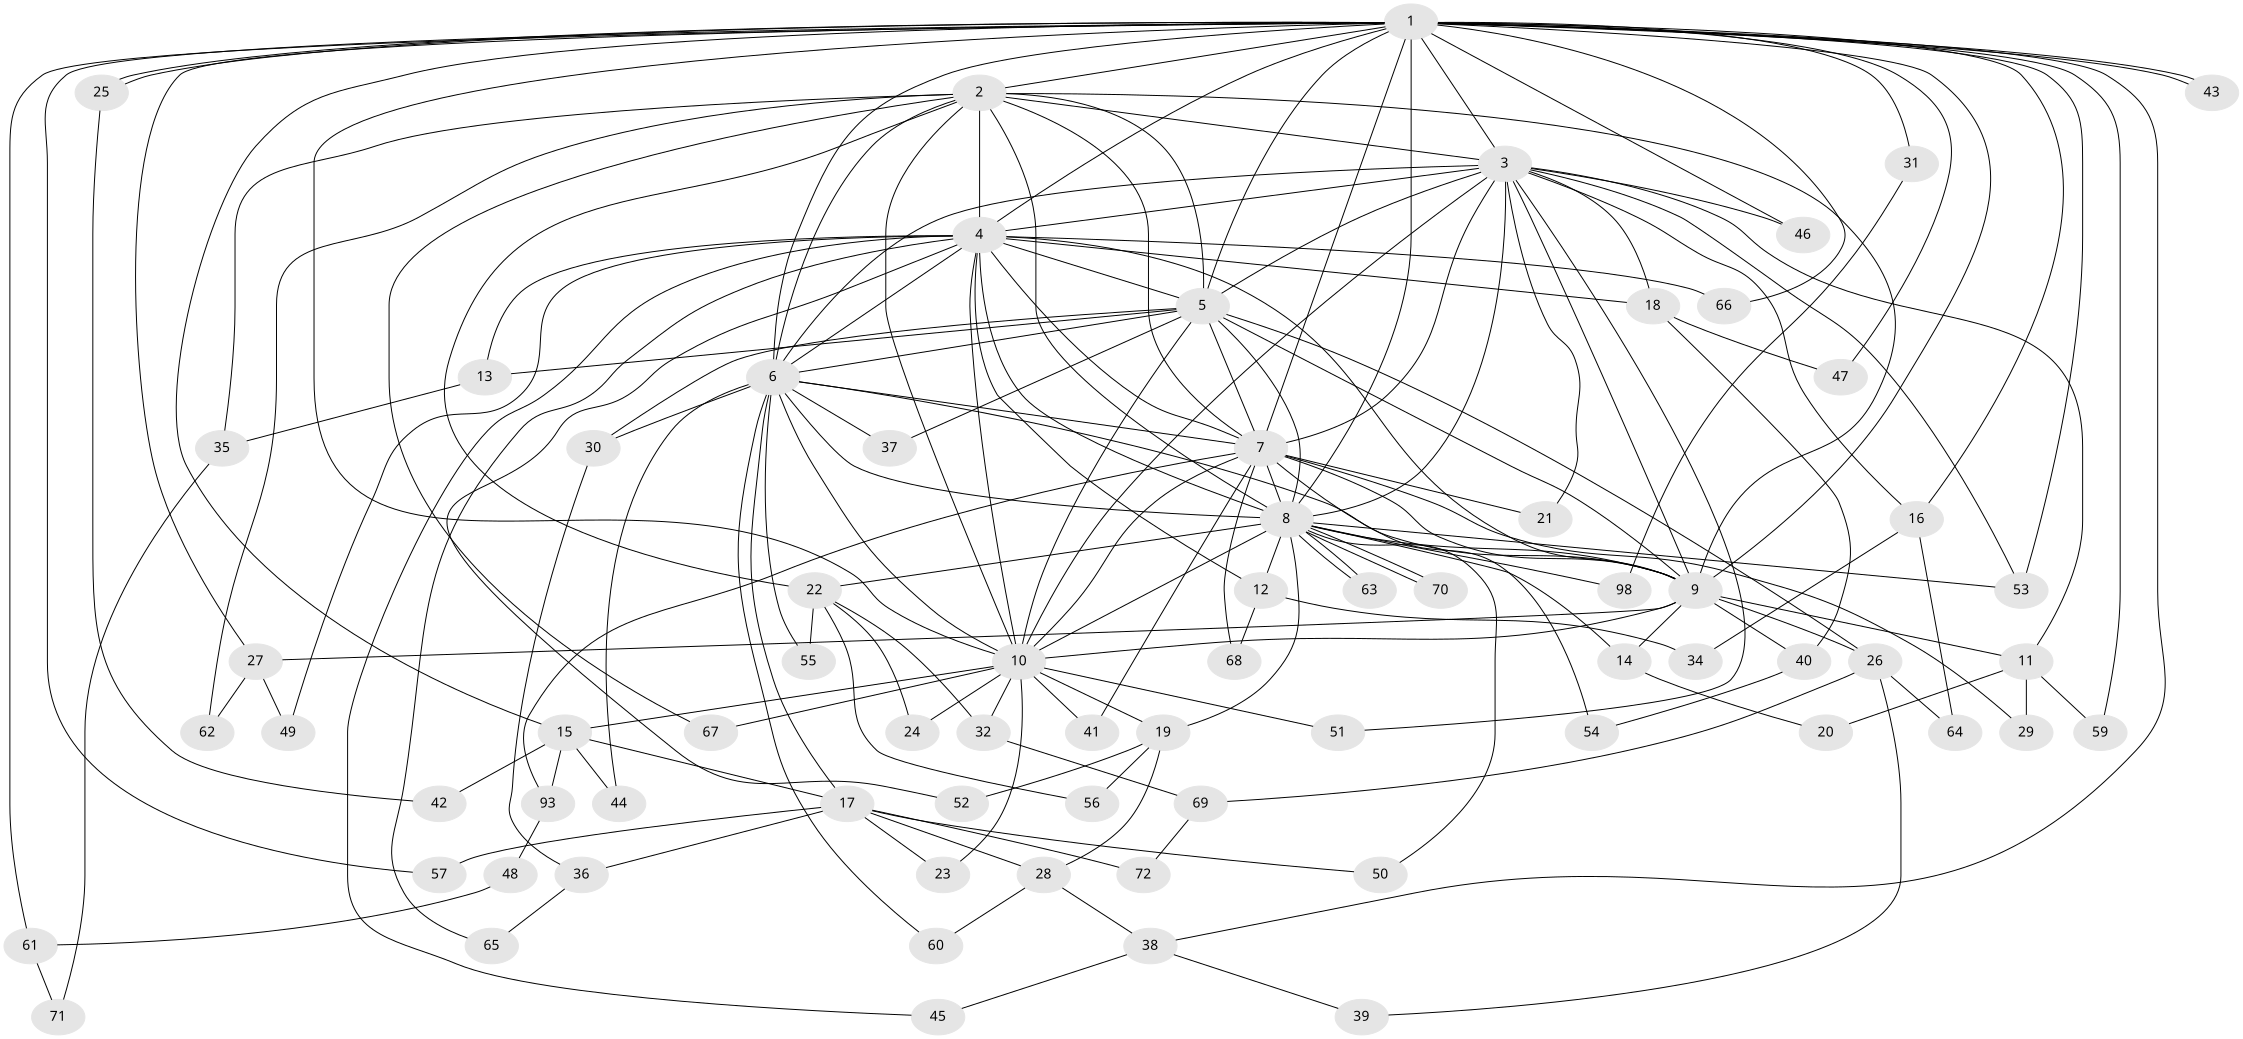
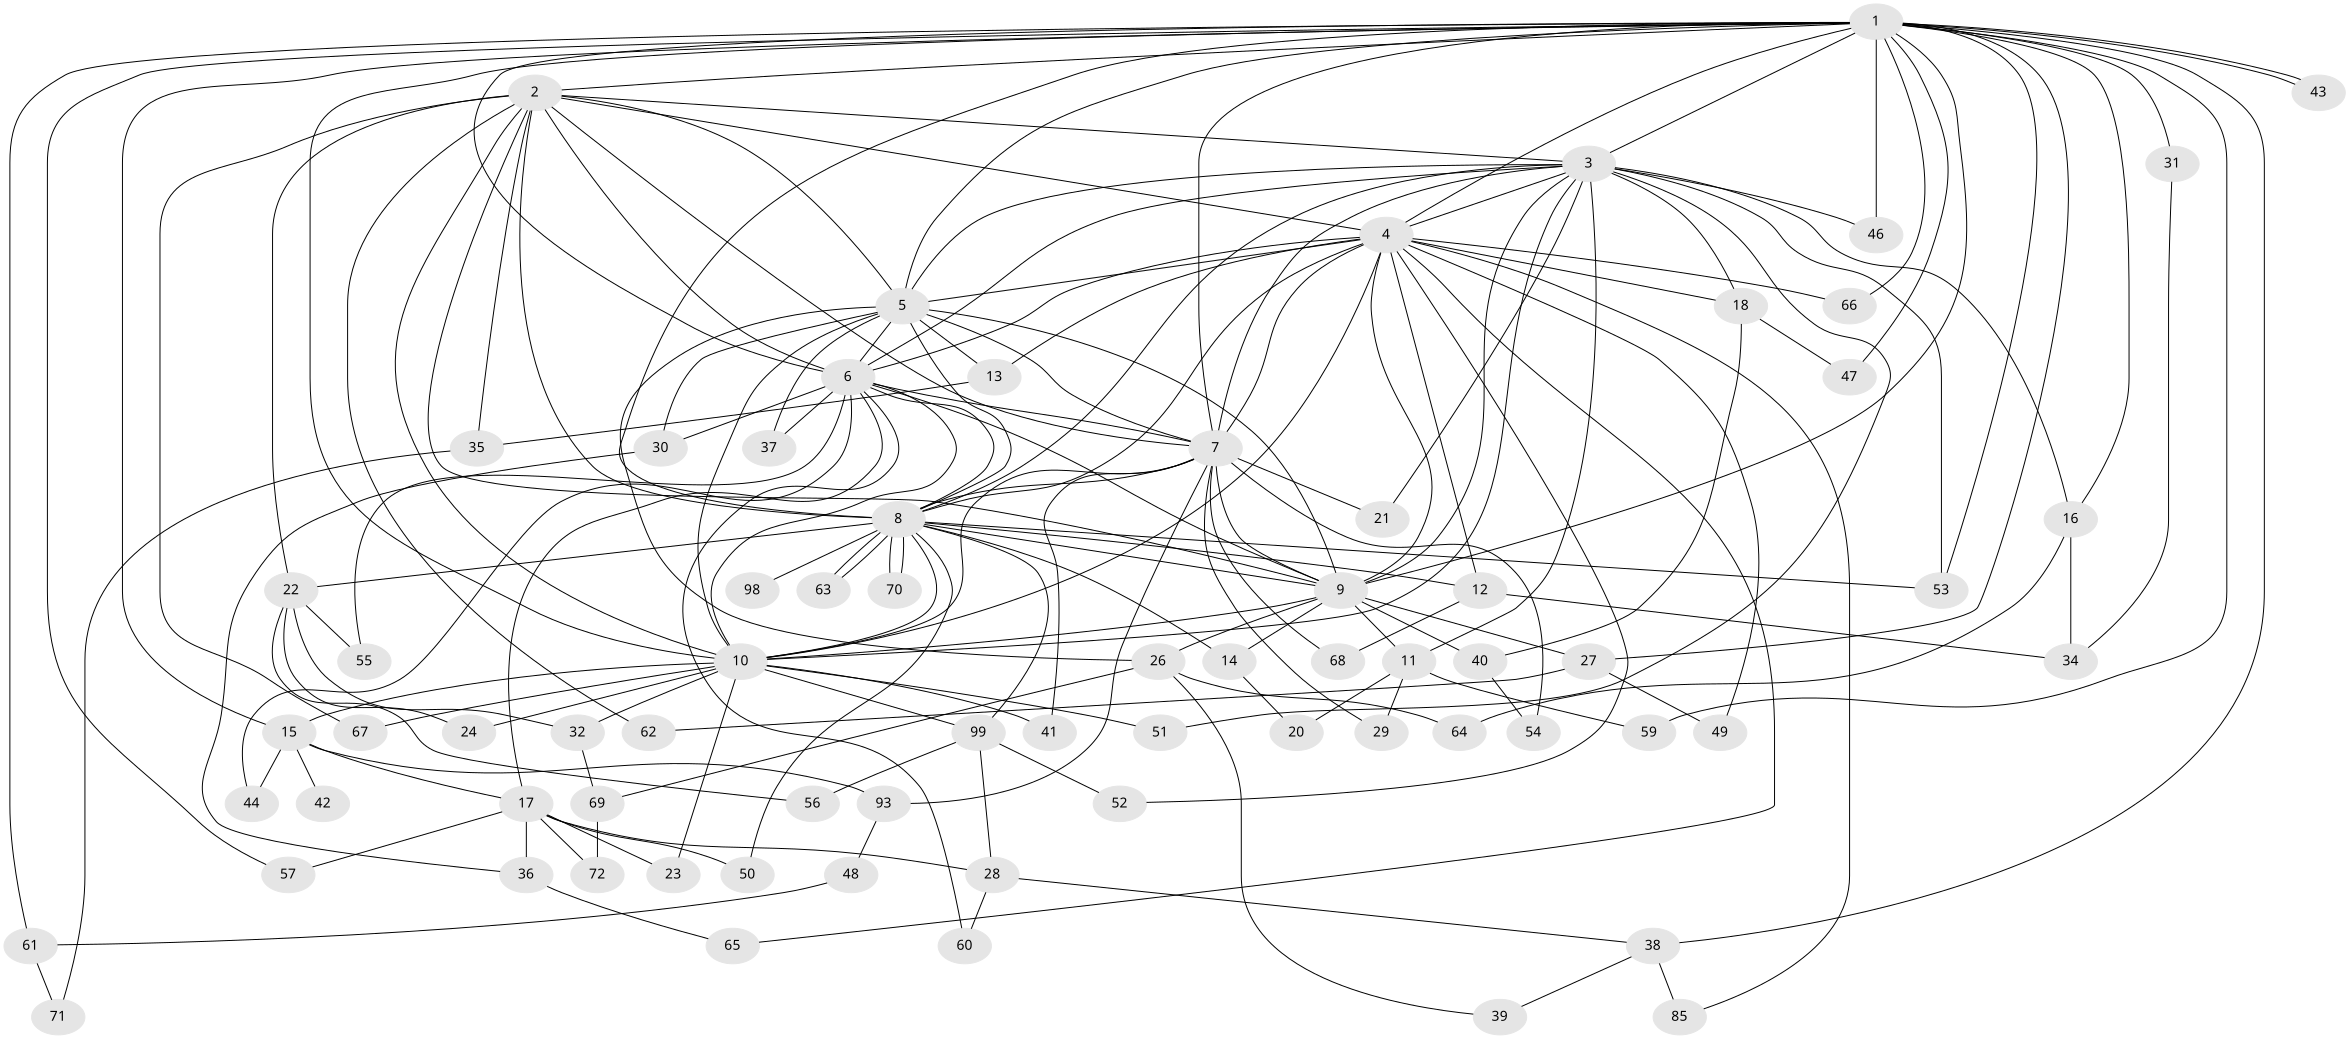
node "25": removed
edge "31" -- "98": now "31" -- "34"
node "19": label "19" -> "99"
node "45": label "45" -> "85"
